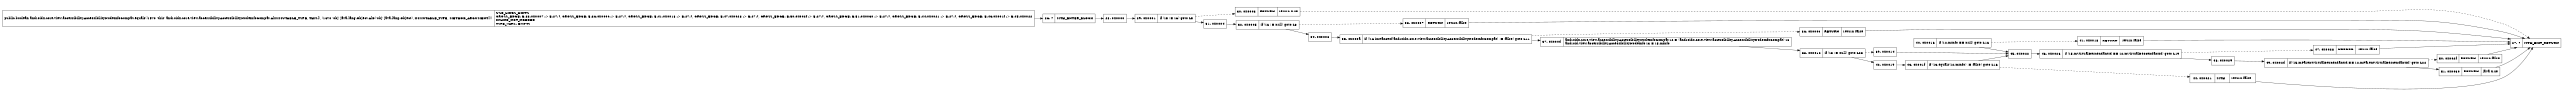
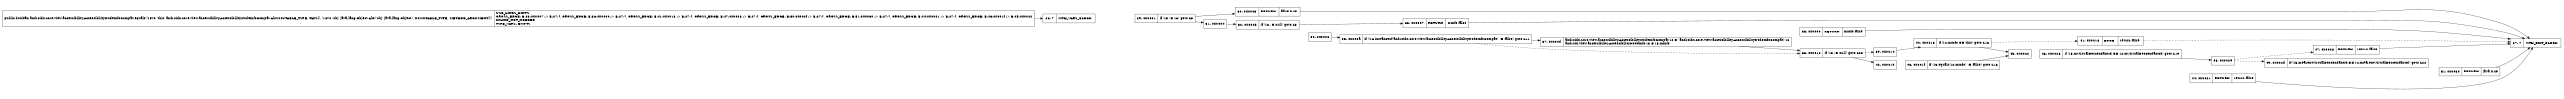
node "30: 0x0003": text "return true" -> "false true"
edge "30: 0x0003" -> "27: ?": style dashed -> solid
edge "29: 0x0001" -> "30: 0x0003": style dashed -> solid
node "26: ?": text "MTH_ENTER_BLOCK" -> "MTH_VARS_BLOCK"
node "28: 0x0000": removed
node "33: 0x0007": text "return false" -> "mInfo false"
edge "32: 0x0005" -> "33: 0x0007": style dashed -> solid
edge "32: 0x0005" -> "34: 0x0008": removed
node "36: 0x000c": text "return false" -> "mInfo false"
edge "35: 0x000a" -> "36: 0x000c": now "35: 0x000a" -> "38: 0x0012"
edge "41: 0x0018" -> "27: ?": style solid -> dashed
node "41: 0x0018": text "RETURN" -> "EDGE"
node "40: 0x0016": text "if (r2.mInfo == null) goto L16" -> "if (r2.mInfo == this) goto L16"
node "27: ?": text "MTH_EXIT_RETURN" -> "MTH_EXIT_BLOCK"
node "47: 0x0028": text "NEEDED" -> "RETURN"
edge "46: 0x0026" -> "47: 0x0028": now "48: 0x0029" -> "47: 0x0028"
edge "39: 0x0014" -> "45: 0x0022": now "39: 0x0014" -> "40: 0x0016"
edge "45: 0x0022" -> "46: 0x0026": removed
node "50: 0x002f": removed
edge "48: 0x0029" -> "49: 0x002d": style solid -> dashed
edge "42: 0x0019" -> "43: 0x001f": removed
edge "49: 0x002d" -> "51: 0x0030": removed
edge "43: 0x001f" -> "44: 0x0021": removed
node "44: 0x0021": text "MTH" -> "RETURN"
